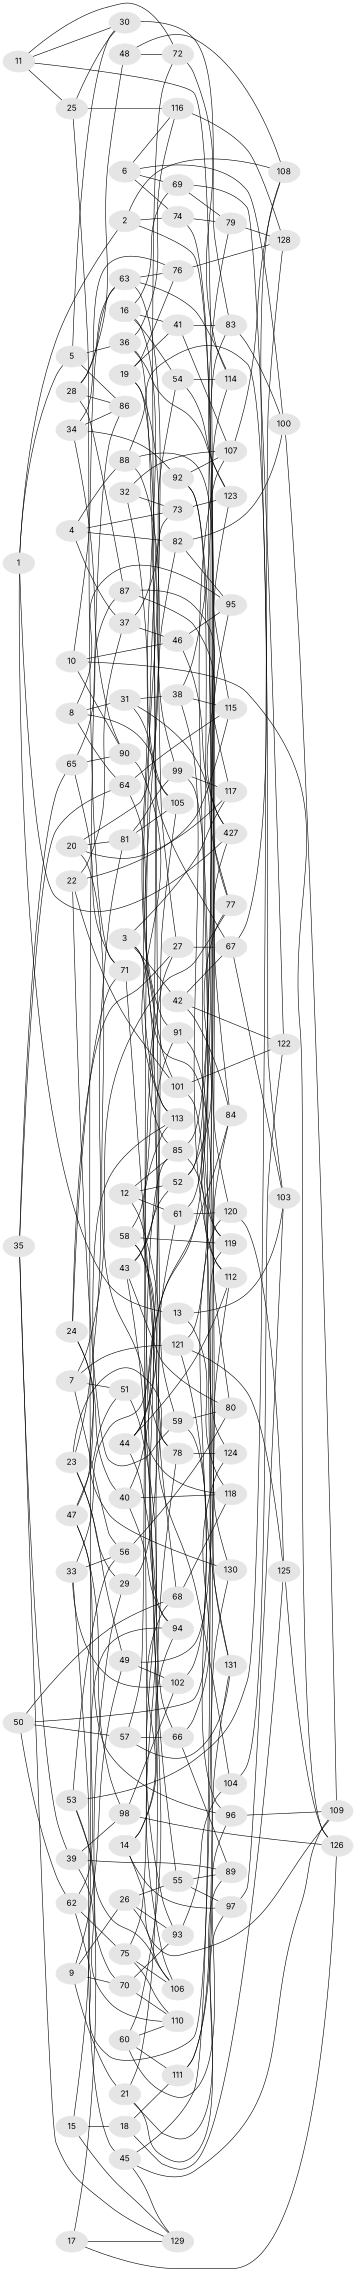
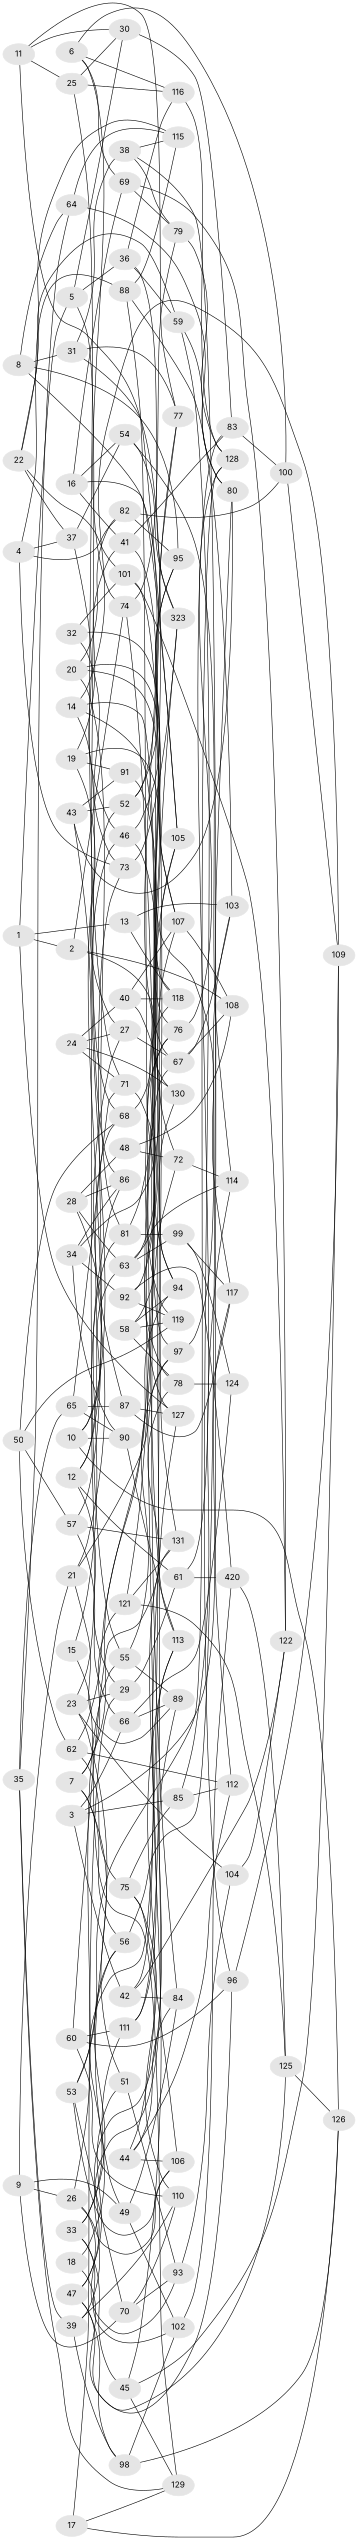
node "123": label "123" -> "323"
node "427": label "427" -> "127"
edge "85" -- "12": now "29" -- "12"
node "120": label "120" -> "420"
edge "15" -- "18": removed
